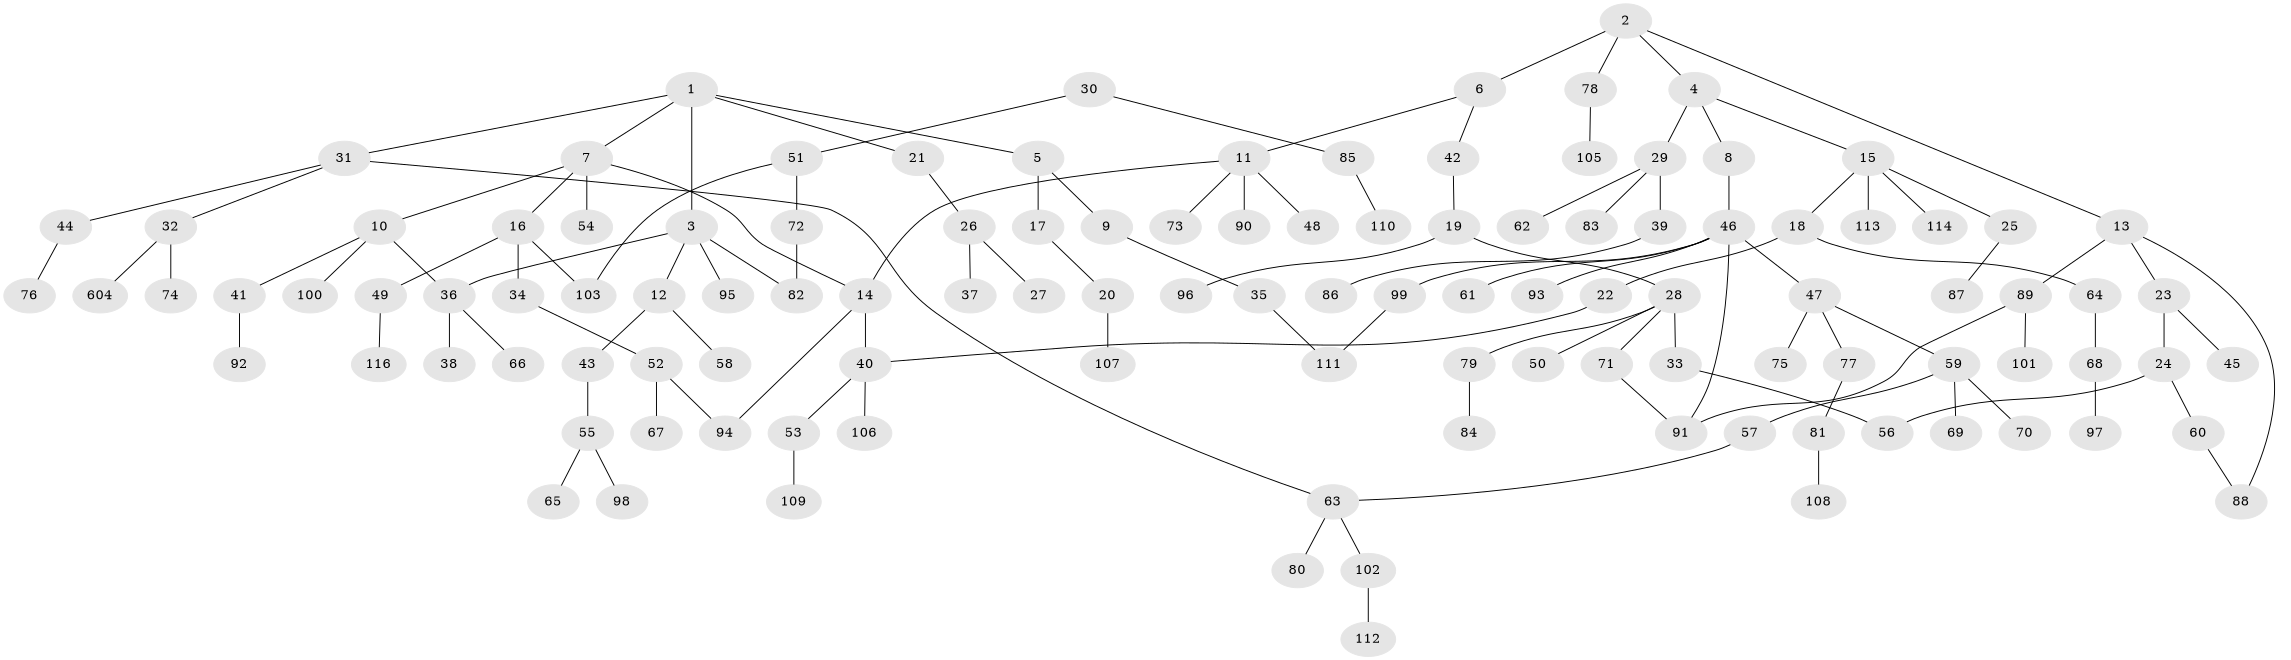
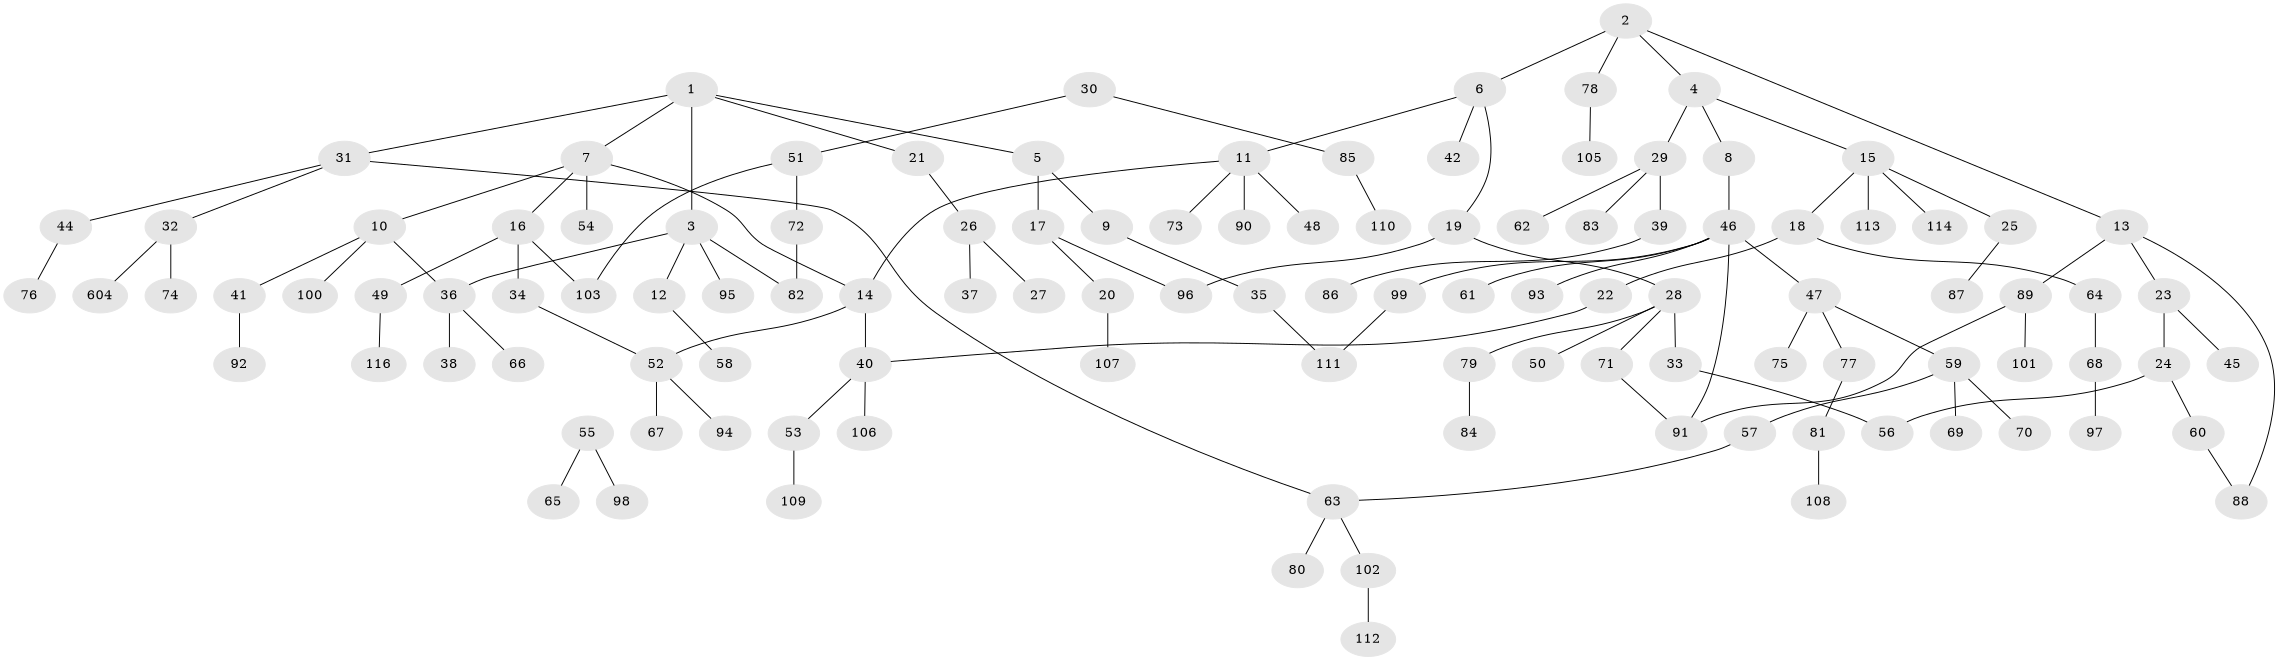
edge "42" -- "19": now "6" -- "19"
edge "17" -- "96": added
node "43": removed
edge "14" -- "94": now "14" -- "52"
